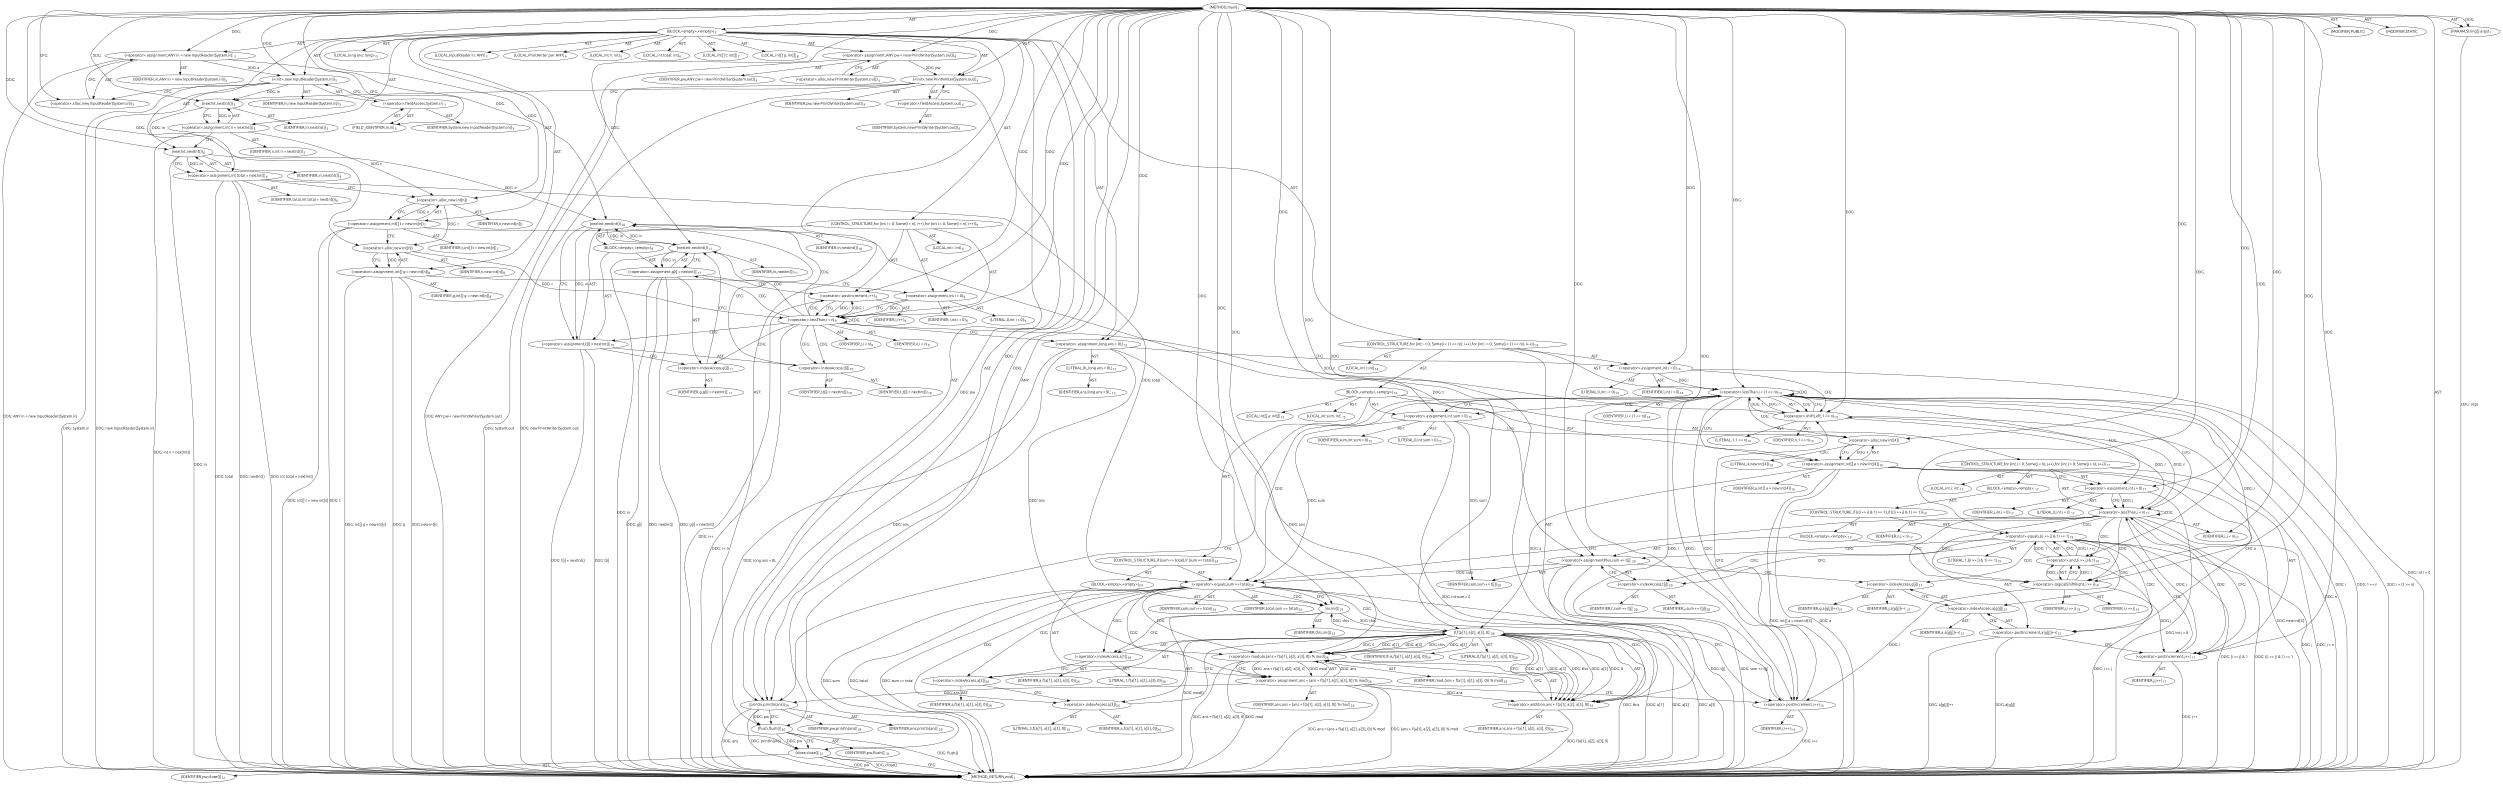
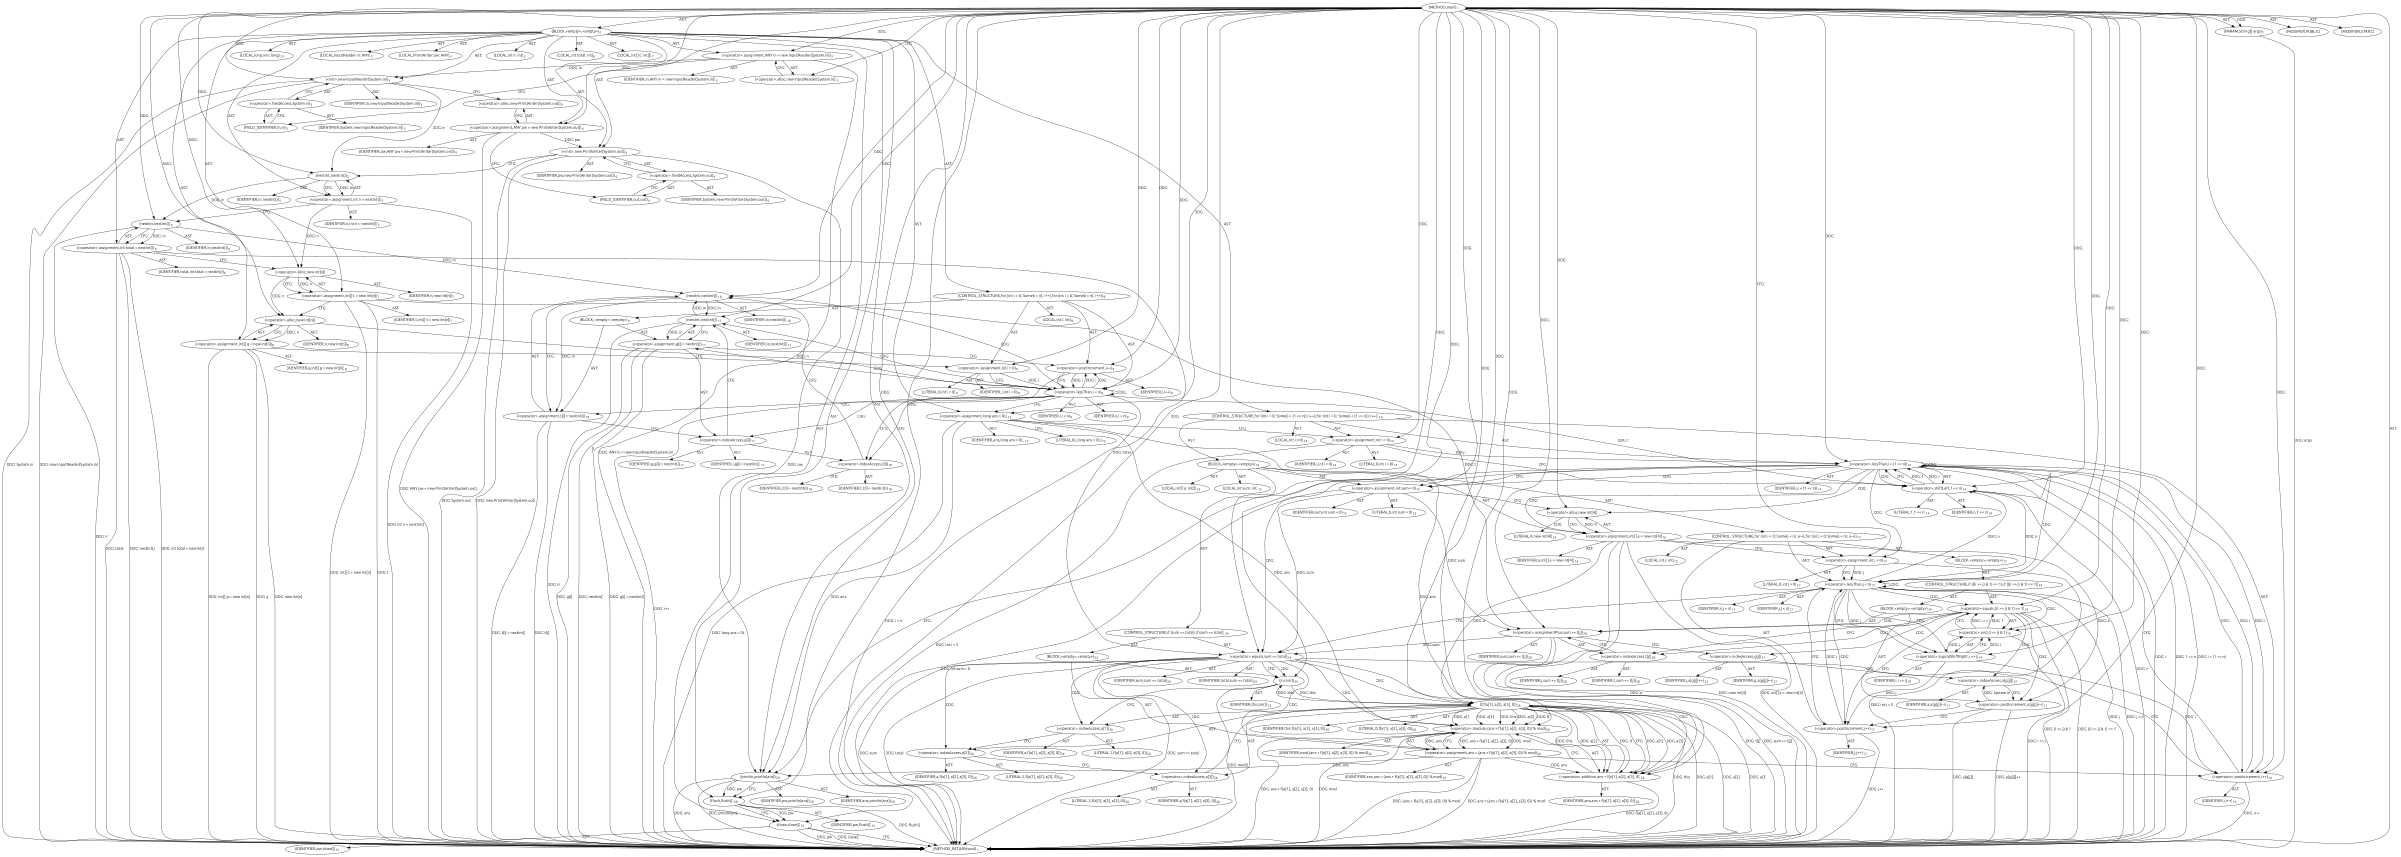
edge "(METHOD,main)" -> "(IDENTIFIER,j,j < n)": now "(METHOD,main)" -> "(<operator>.lessThan,j < n)"
node "(LOCAL,int[] g: int[])": removed
edge "(<operator>.assignment,ANY in = new InputReader(System.in))" -> "(<init>,new InputReader(System.in))": label "DDG: a" -> "DDG: in"
edge "(<init>,new InputReader(System.in))" -> "(<operator>.alloc,new InputReader(System.in))": now "(<init>,new InputReader(System.in))" -> "(<operator>.alloc,new PrintWriter(System.out))"
edge "(FIELD_IDENTIFIER,in,in)" -> "(<operator>.fieldAccess,System.in)": label "AST: " -> "CFG: "
node "(FIELD_IDENTIFIER,out,out)": added
edge "(METHOD,main)" -> "(<operator>.assignment,int j = 0)": label "DDG: " -> "CFG: "
edge "(<operator>.assignment,long ans = 0L)" -> "(LITERAL,0L,long ans = 0L)": label "AST: " -> "CDG: "
edge "(<operator>.assignment,t[i] = nextInt())" -> "(<operator>.indexAccess,t[i])": now "(<operator>.indexAccess,g[i])" -> "(<operator>.indexAccess,t[i])"
edge "(LITERAL,0L,long ans = 0L)" -> "(IDENTIFIER,ans,long ans = 0L)": now "(<operator>.assignment,long ans = 0L)" -> "(IDENTIFIER,ans,long ans = 0L)"
edge "(<operator>.indexAccess,t[i])" -> "(IDENTIFIER,i,t[i] = nextInt())": label "AST: " -> "CFG: "
edge "(METHOD,main)" -> "(close,close())": label "ANY: " -> "DDG: "
edge "(<operator>.lessThan,i < (1 << n))" -> "(<operator>.logicalShiftRight,i >> j)": removed, label "DDG: i"
node "(IDENTIFIER,i,g[i] = nextInt())": added
edge "(<operator>.assignment,int sum = 0)" -> "(IDENTIFIER,sum,sum += t[j])": now "(<operator>.assignment,int sum = 0)" -> "(<operator>.assignmentPlus,sum += t[j])"
node "(IDENTIFIER,j,int j = 0)": removed
edge "(<operator>.assignment,int[] a = new int[4])" -> "(<operator>.postIncrement,a[g[j]]++)": label "CFG: a" -> "DDG: a"
node "(LITERAL,1,((i >> j) & 1) == 1)": removed
edge "(<operator>.indexAccess,a[g[j]])" -> "(<operator>.indexAccess,g[j])": removed, label "AST:"
node "(IDENTIFIER,j,i >> j)": removed
edge "(<operator>.postIncrement,a[g[j]]++)" -> "(<operator>.indexAccess,a[g[j]])": label "AST: " -> "DDG: System.in"
node "(LITERAL,2,f(a[1], a[2], a[3], 0))": added
